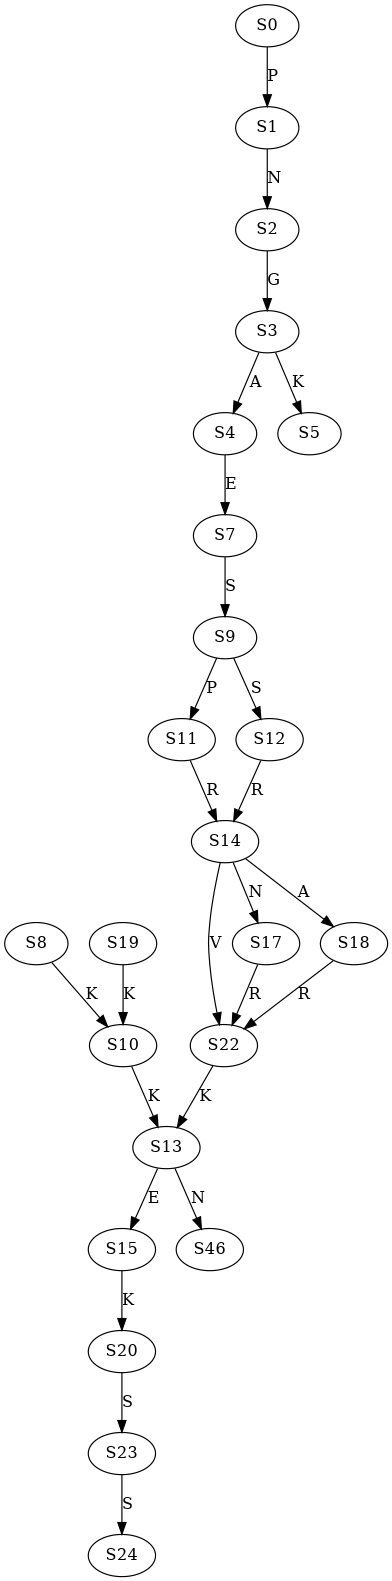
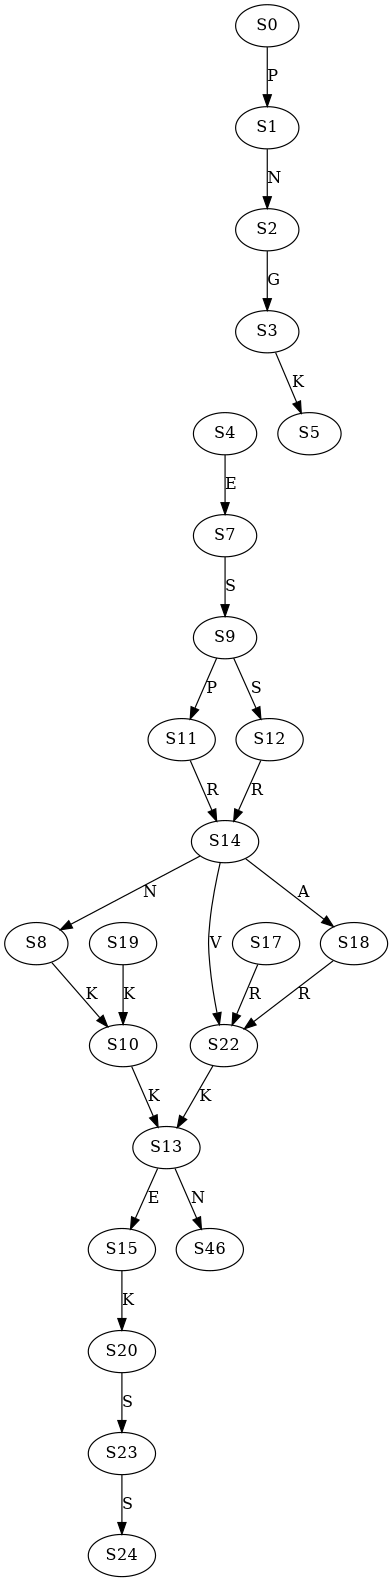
edge "S3" -> "S4": removed, label "A"
edge "S14" -> "S17": now "S14" -> "S8"
